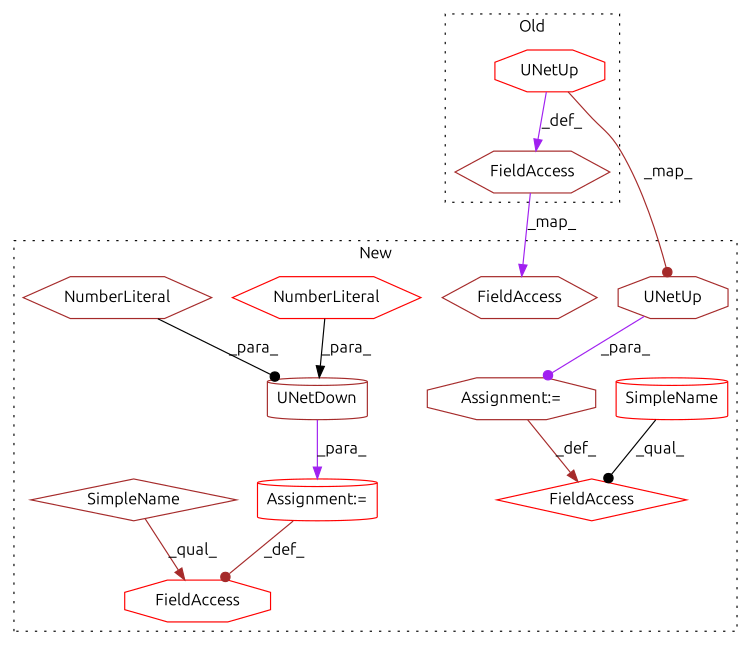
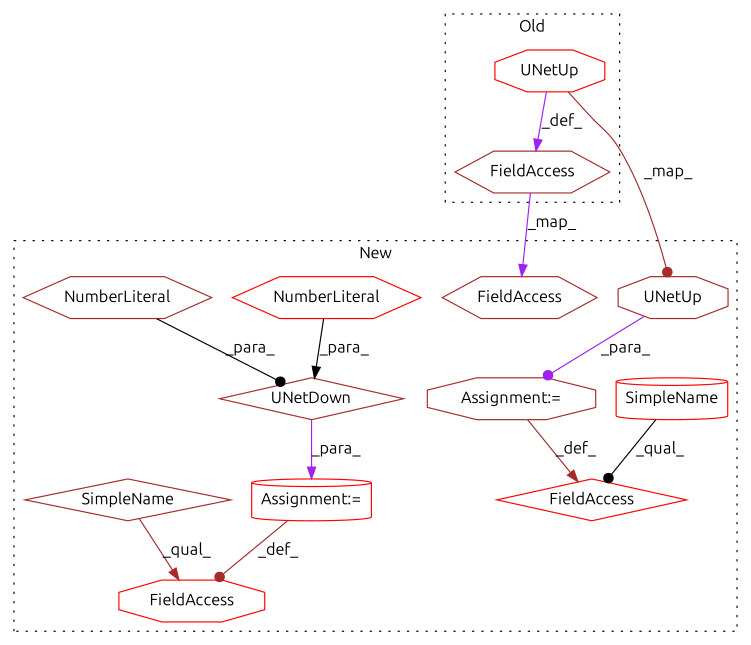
node "UNetDown": shape cylinder -> diamond
